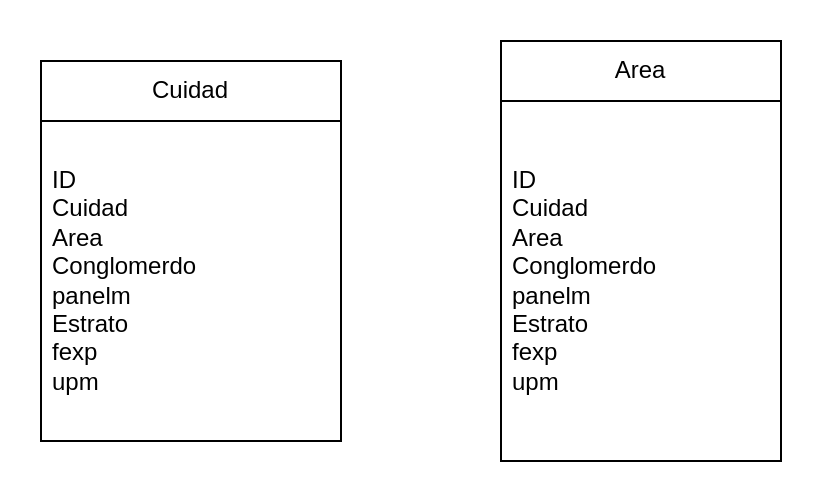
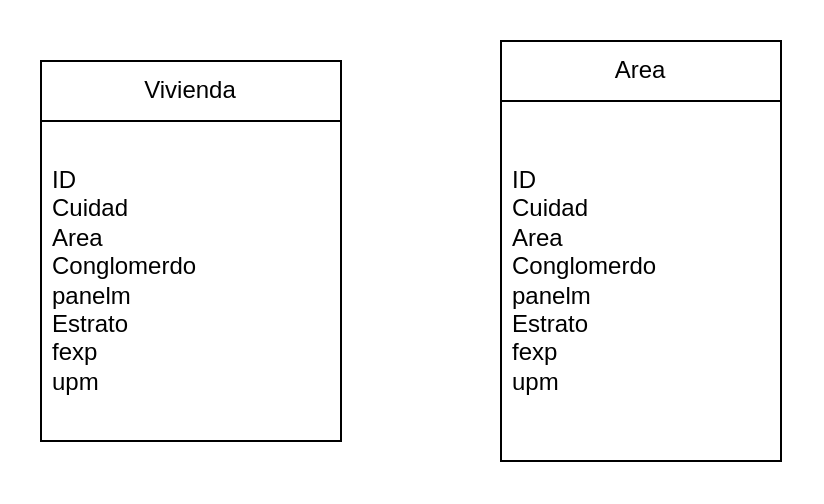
node "Cuidad": label "Cuidad" -> "Vivienda"
